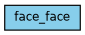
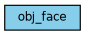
node "face_face": label "face_face" -> "obj_face"
